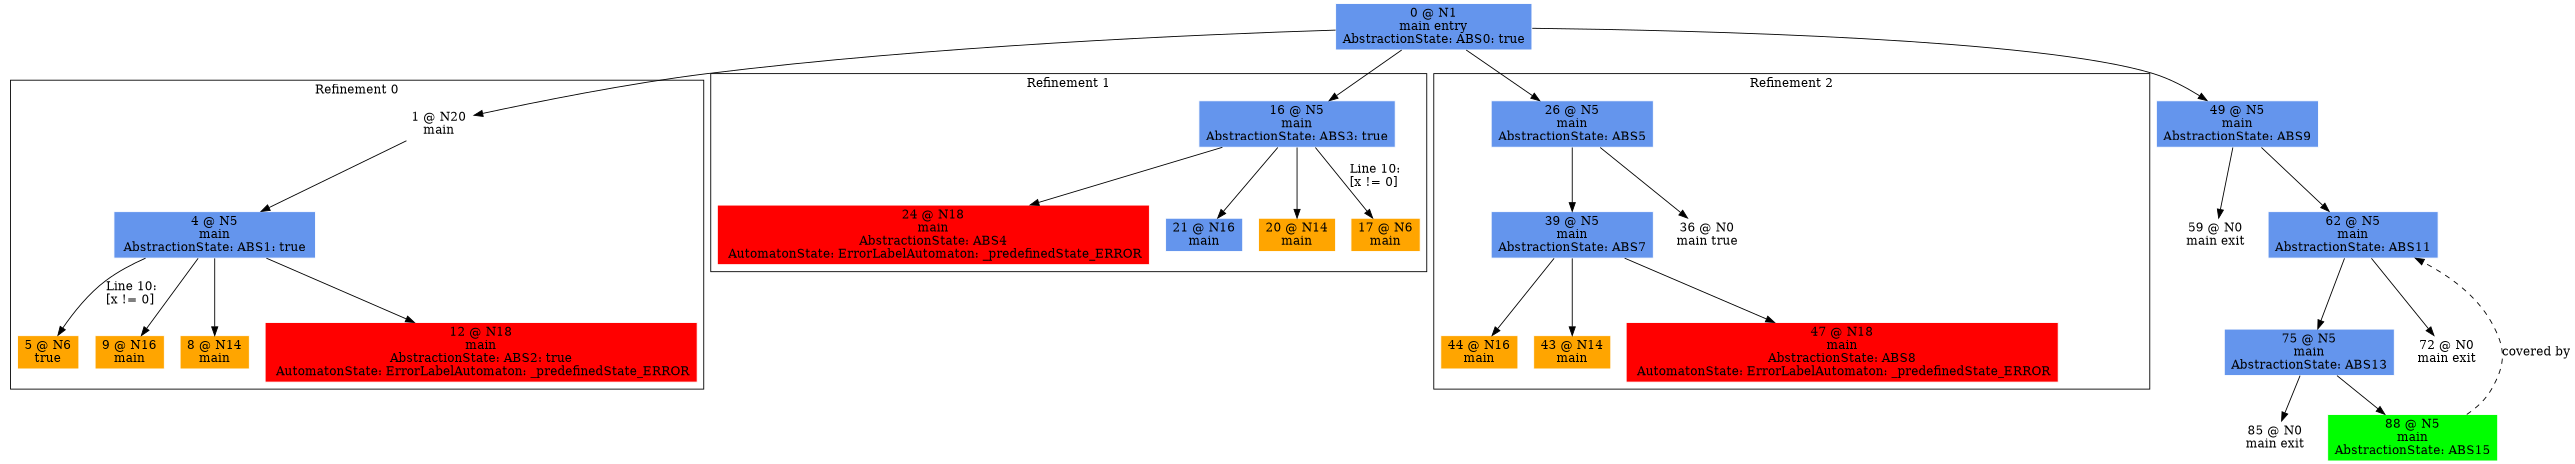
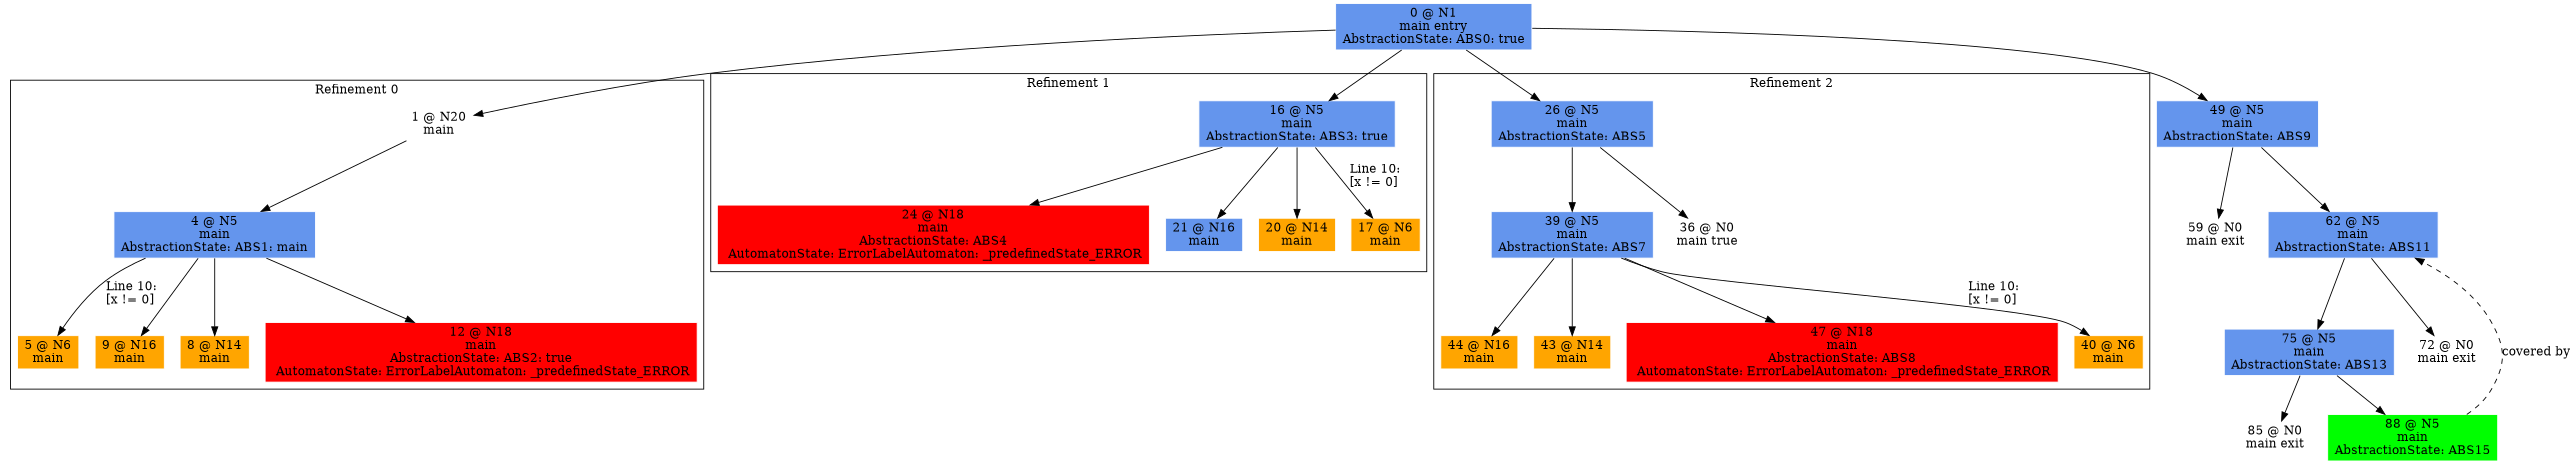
node "4 @ N5 main AbstractionState: ABS1: true": label "4 @ N5 main AbstractionState: ABS1: true" -> "4 @ N5 main AbstractionState: ABS1: main"
node "5 @ N6 true": label "5 @ N6 true" -> "5 @ N6 main"
node "40 @ N6 main": added
